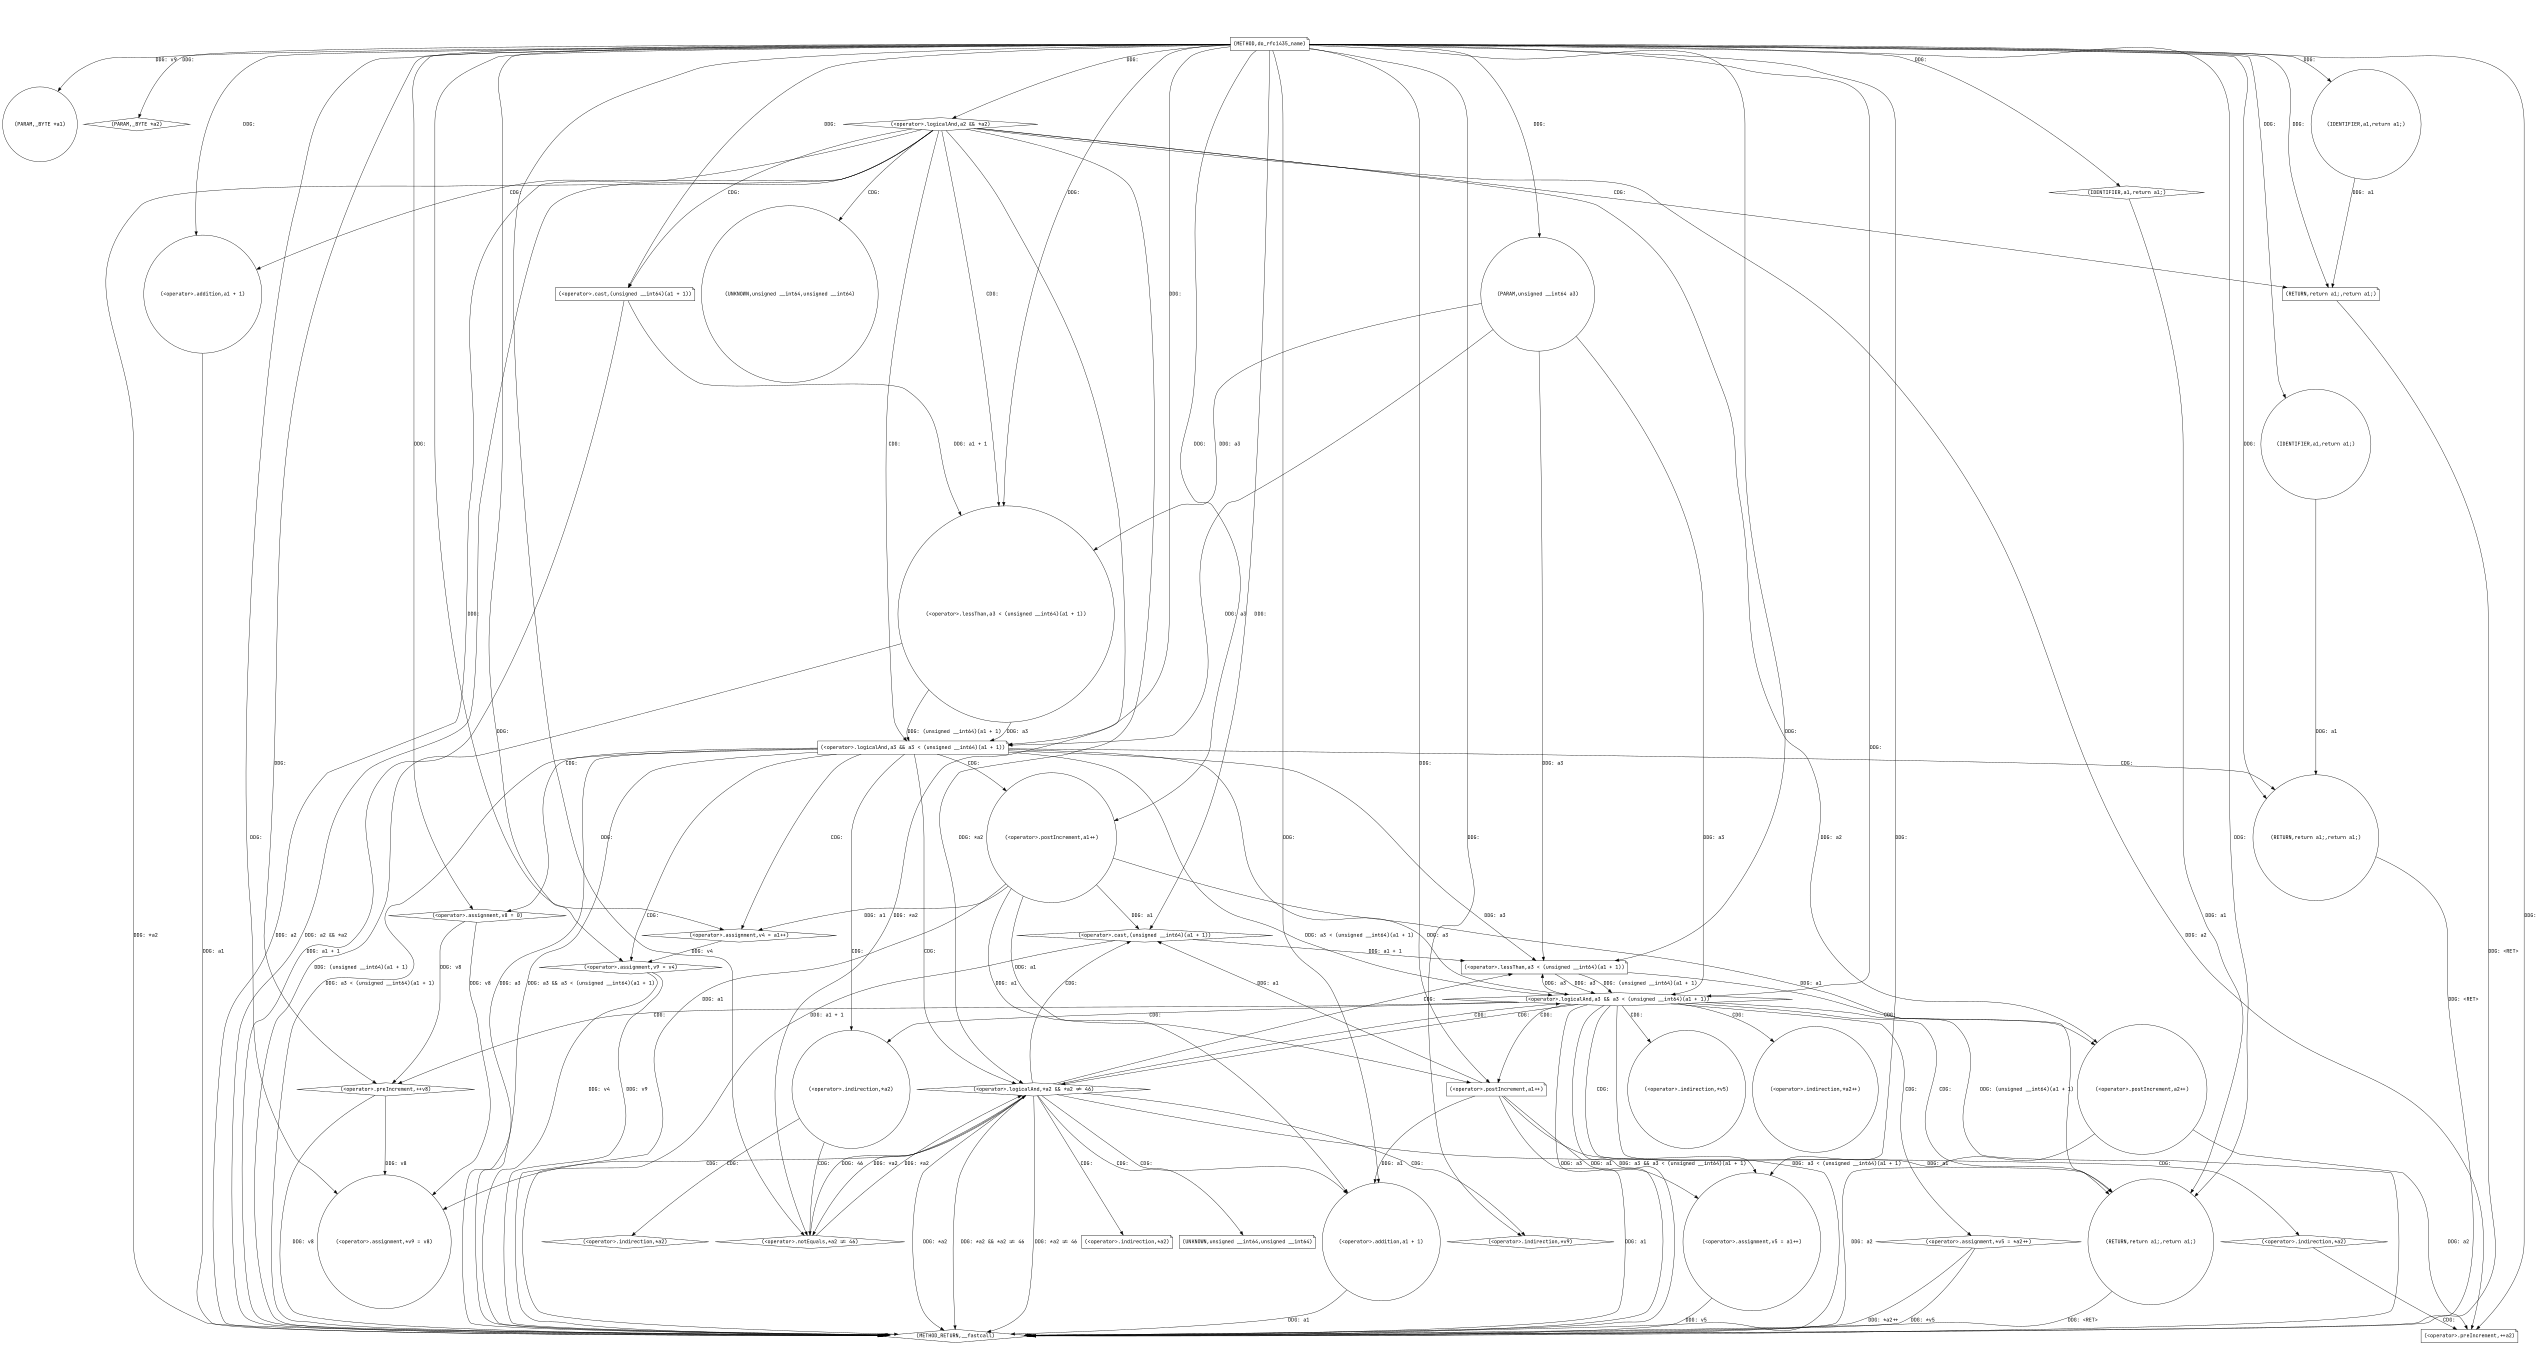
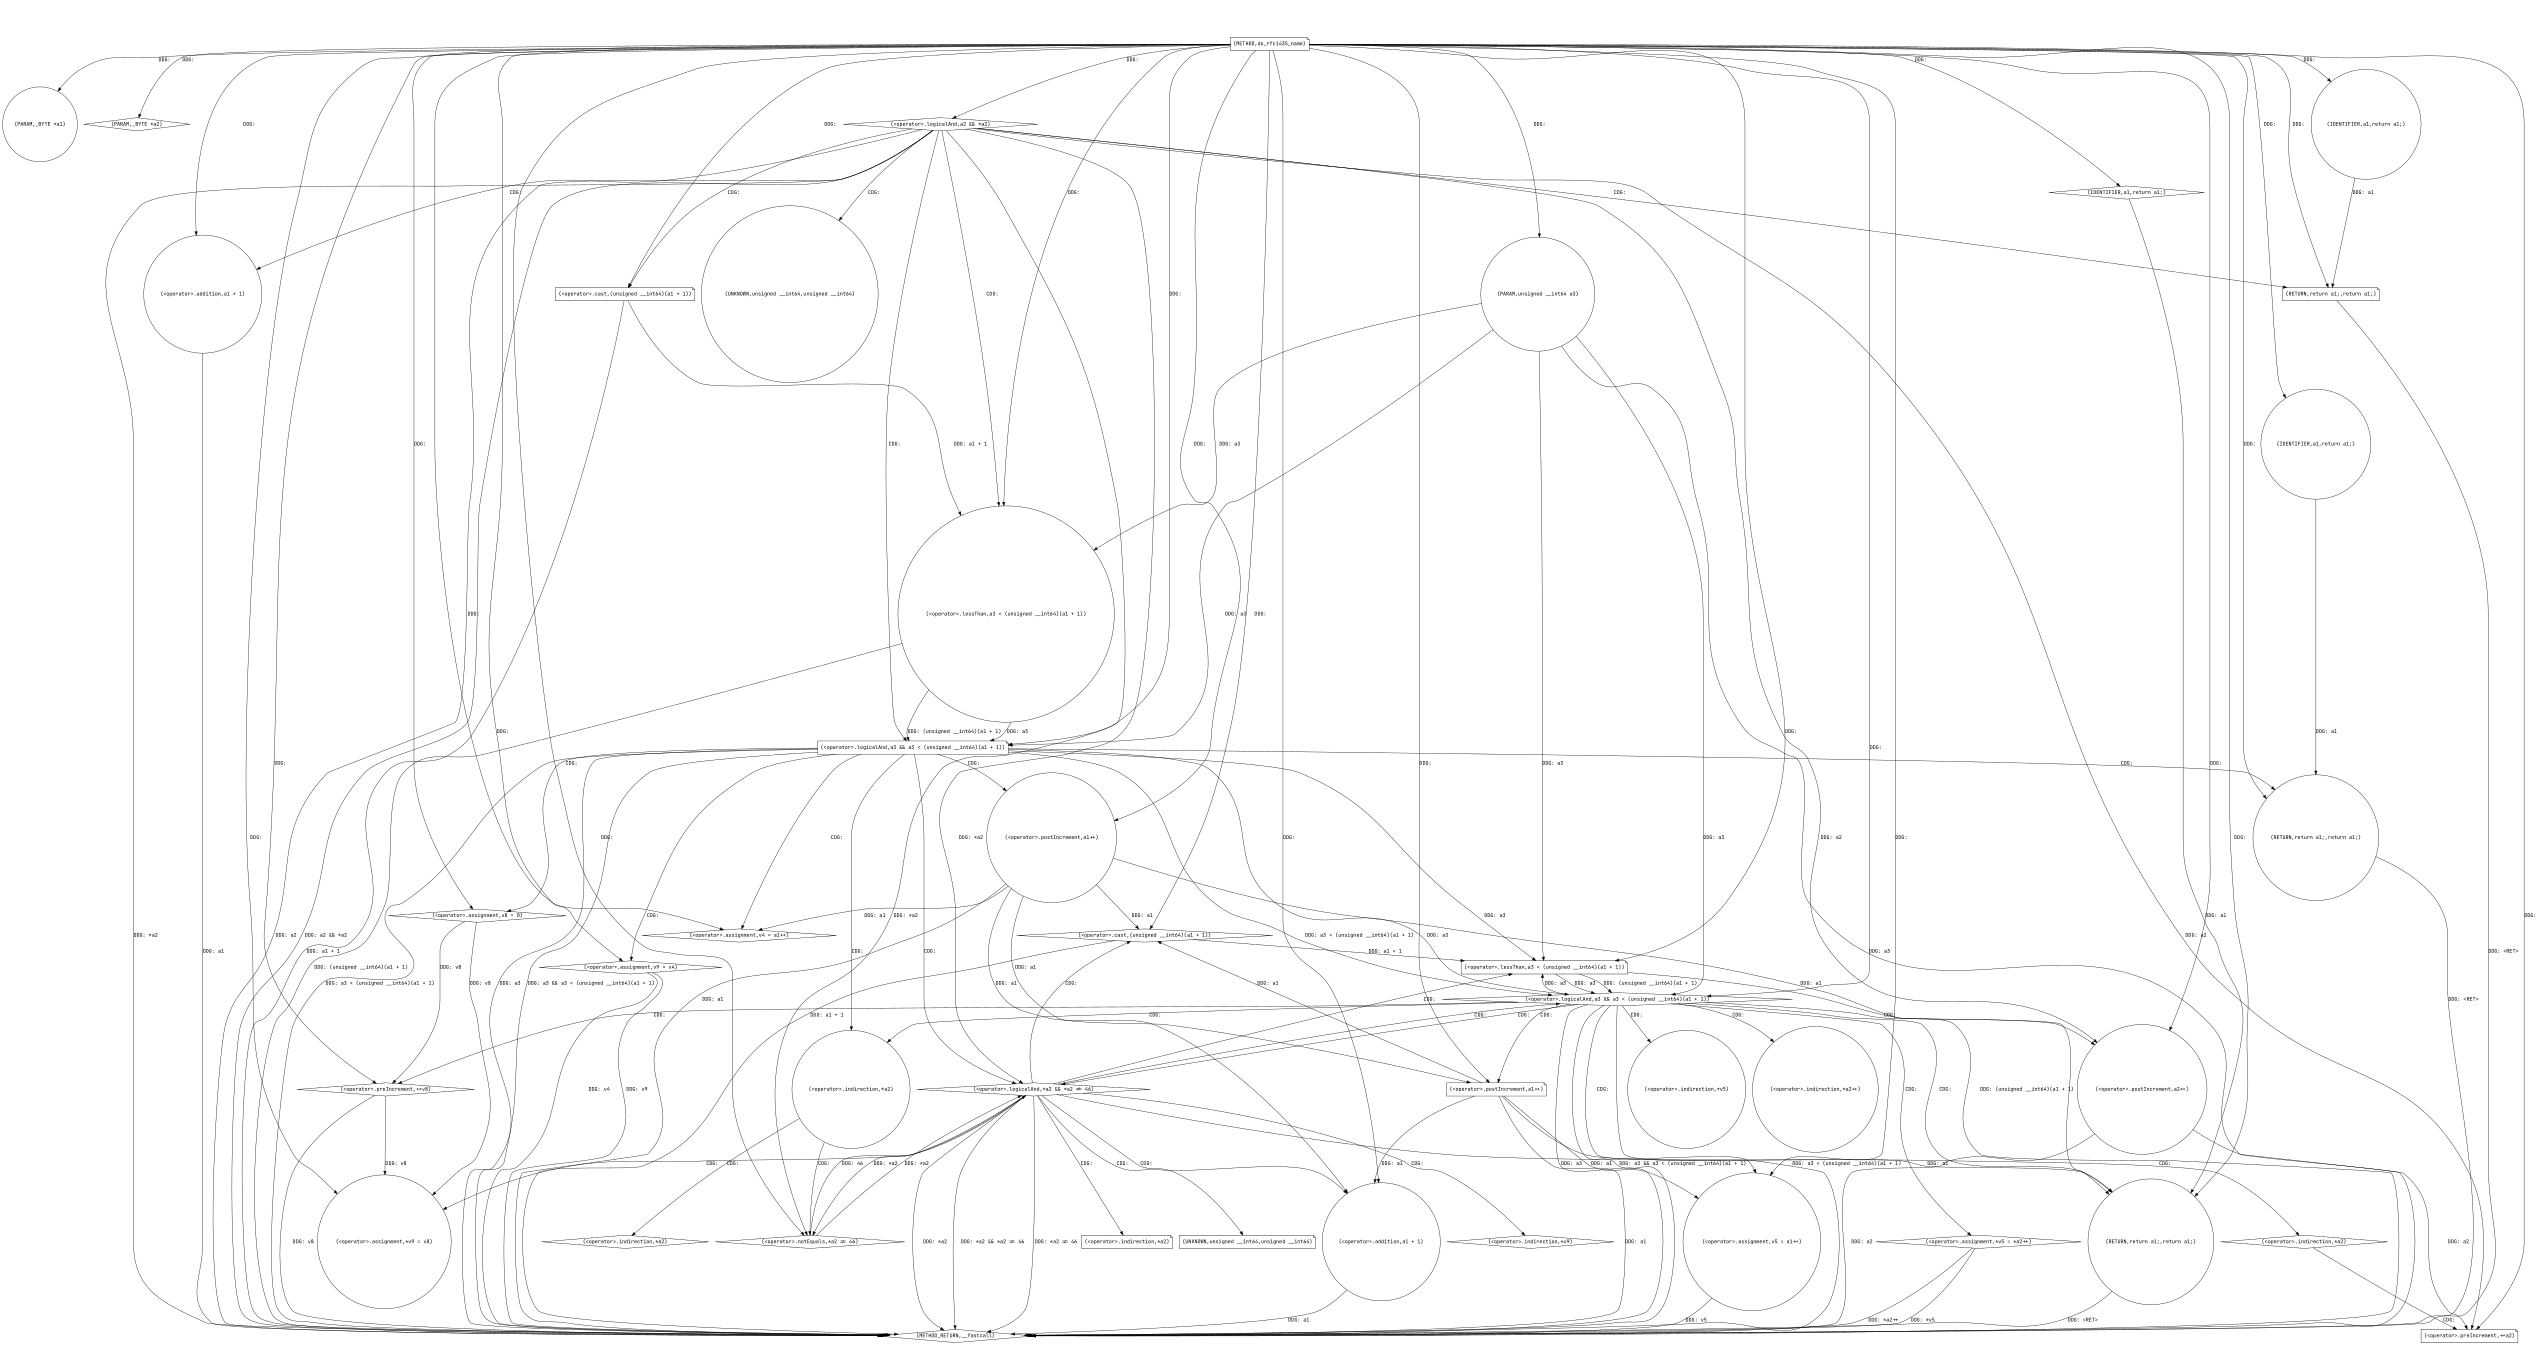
edge "(METHOD,do_rfc1435_name)" -> "(PARAM,_BYTE *a1)": label "DDG: v9" -> "DDG: "
edge "(METHOD,do_rfc1435_name)" -> "(<operator>.indirection,*v9)": now "(METHOD,do_rfc1435_name)" -> "(<operator>.postIncrement,a2++)"
edge "(<operator>.assignment,v4 = a1++)" -> "(<operator>.assignment,v9 = v4)": removed, label "DDG: v4"
edge "(PARAM,unsigned __int64 a3)" -> "(METHOD_RETURN,__fastcall)": added, label "DDG: a3"
